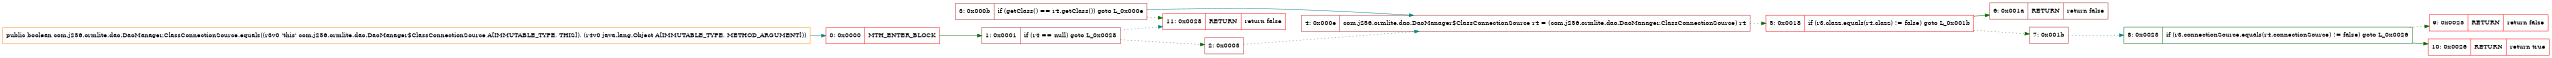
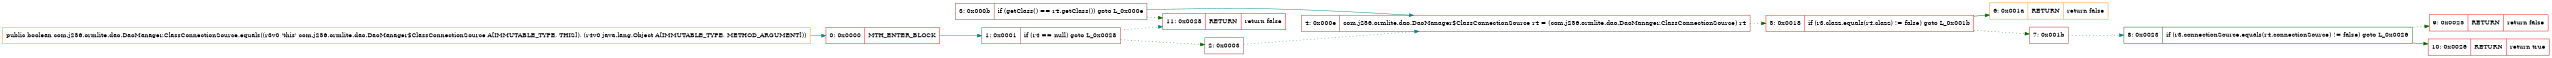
node "6: 0x001a": color brown -> darkorange
edge "0: 0x0000" -> "1: 0x0001": color darkgreen -> teal
